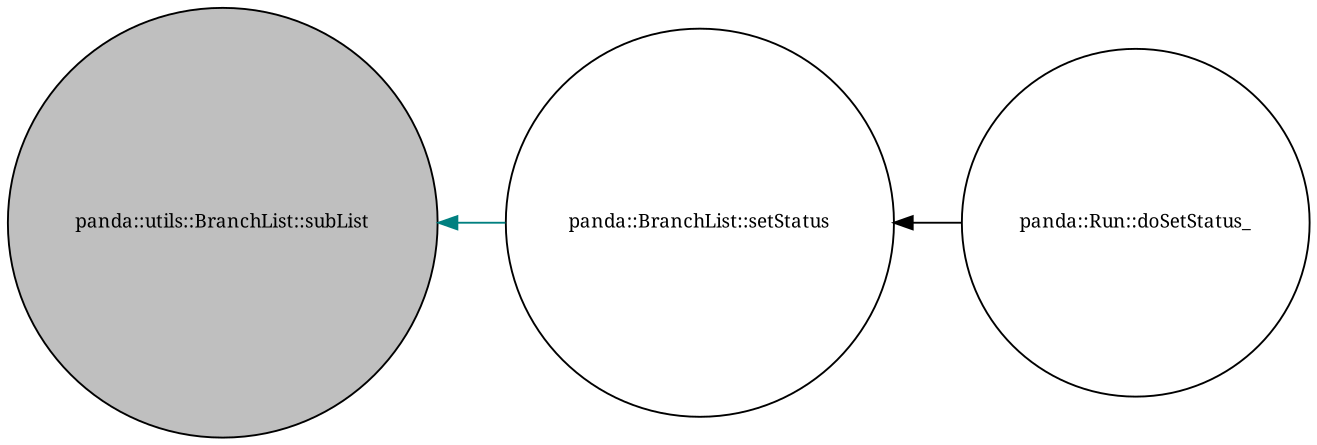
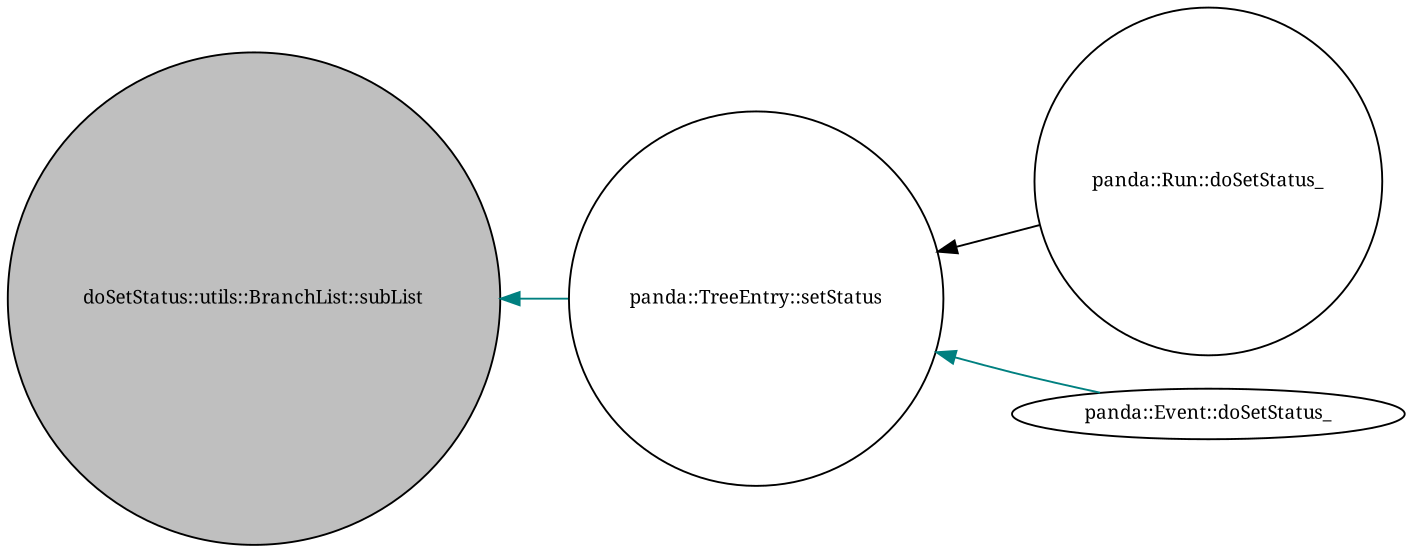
node "panda::utils::BranchList::subList": label "panda::utils::BranchList::subList" -> "doSetStatus::utils::BranchList::subList"
node "panda::BranchList::setStatus": label "panda::BranchList::setStatus" -> "panda::TreeEntry::setStatus"
node "panda::Event::doSetStatus_": added
